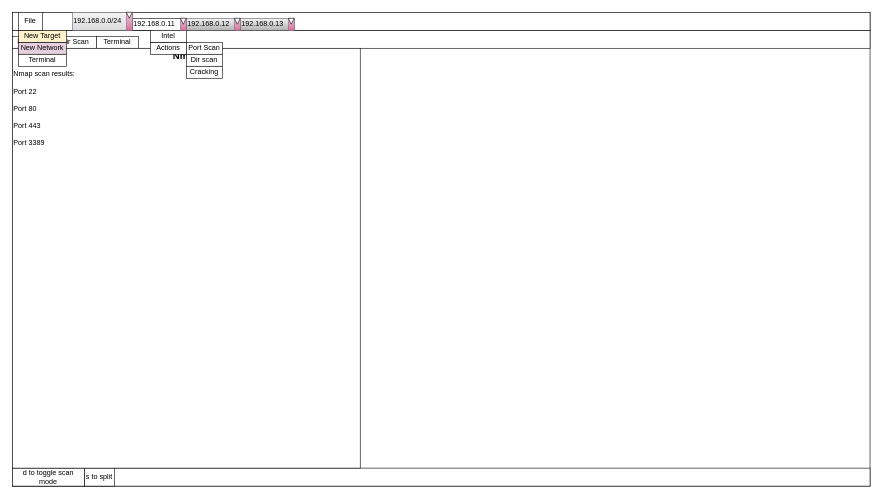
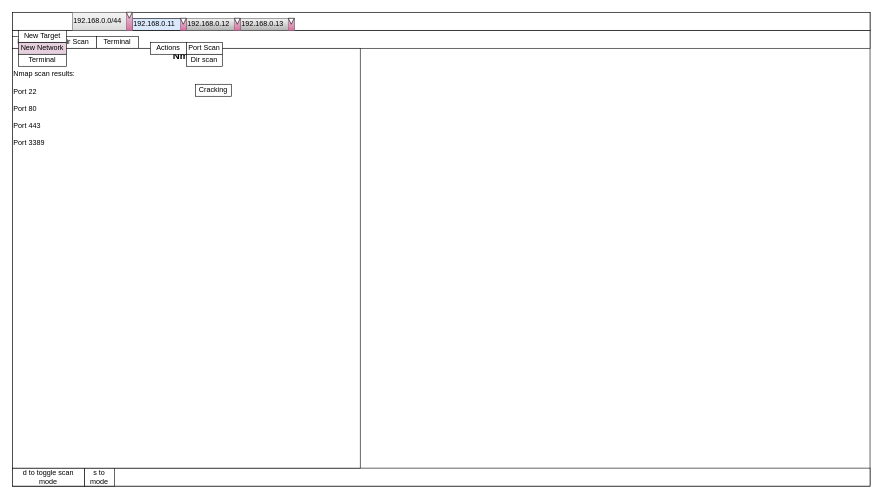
node "File": removed
node "192.168.0.0/24": label "192.168.0.0/24" -> "192.168.0.0/44"
node "192.168.0.11": fillcolor #ffffff -> #dae8fc
node "New Target": fillcolor #fff2cc -> #ffffff
node "Intel": removed
node "Cracking": moved (204, 72) -> (213, 90)
node "s to split": label "s to split" -> "s to mode"
